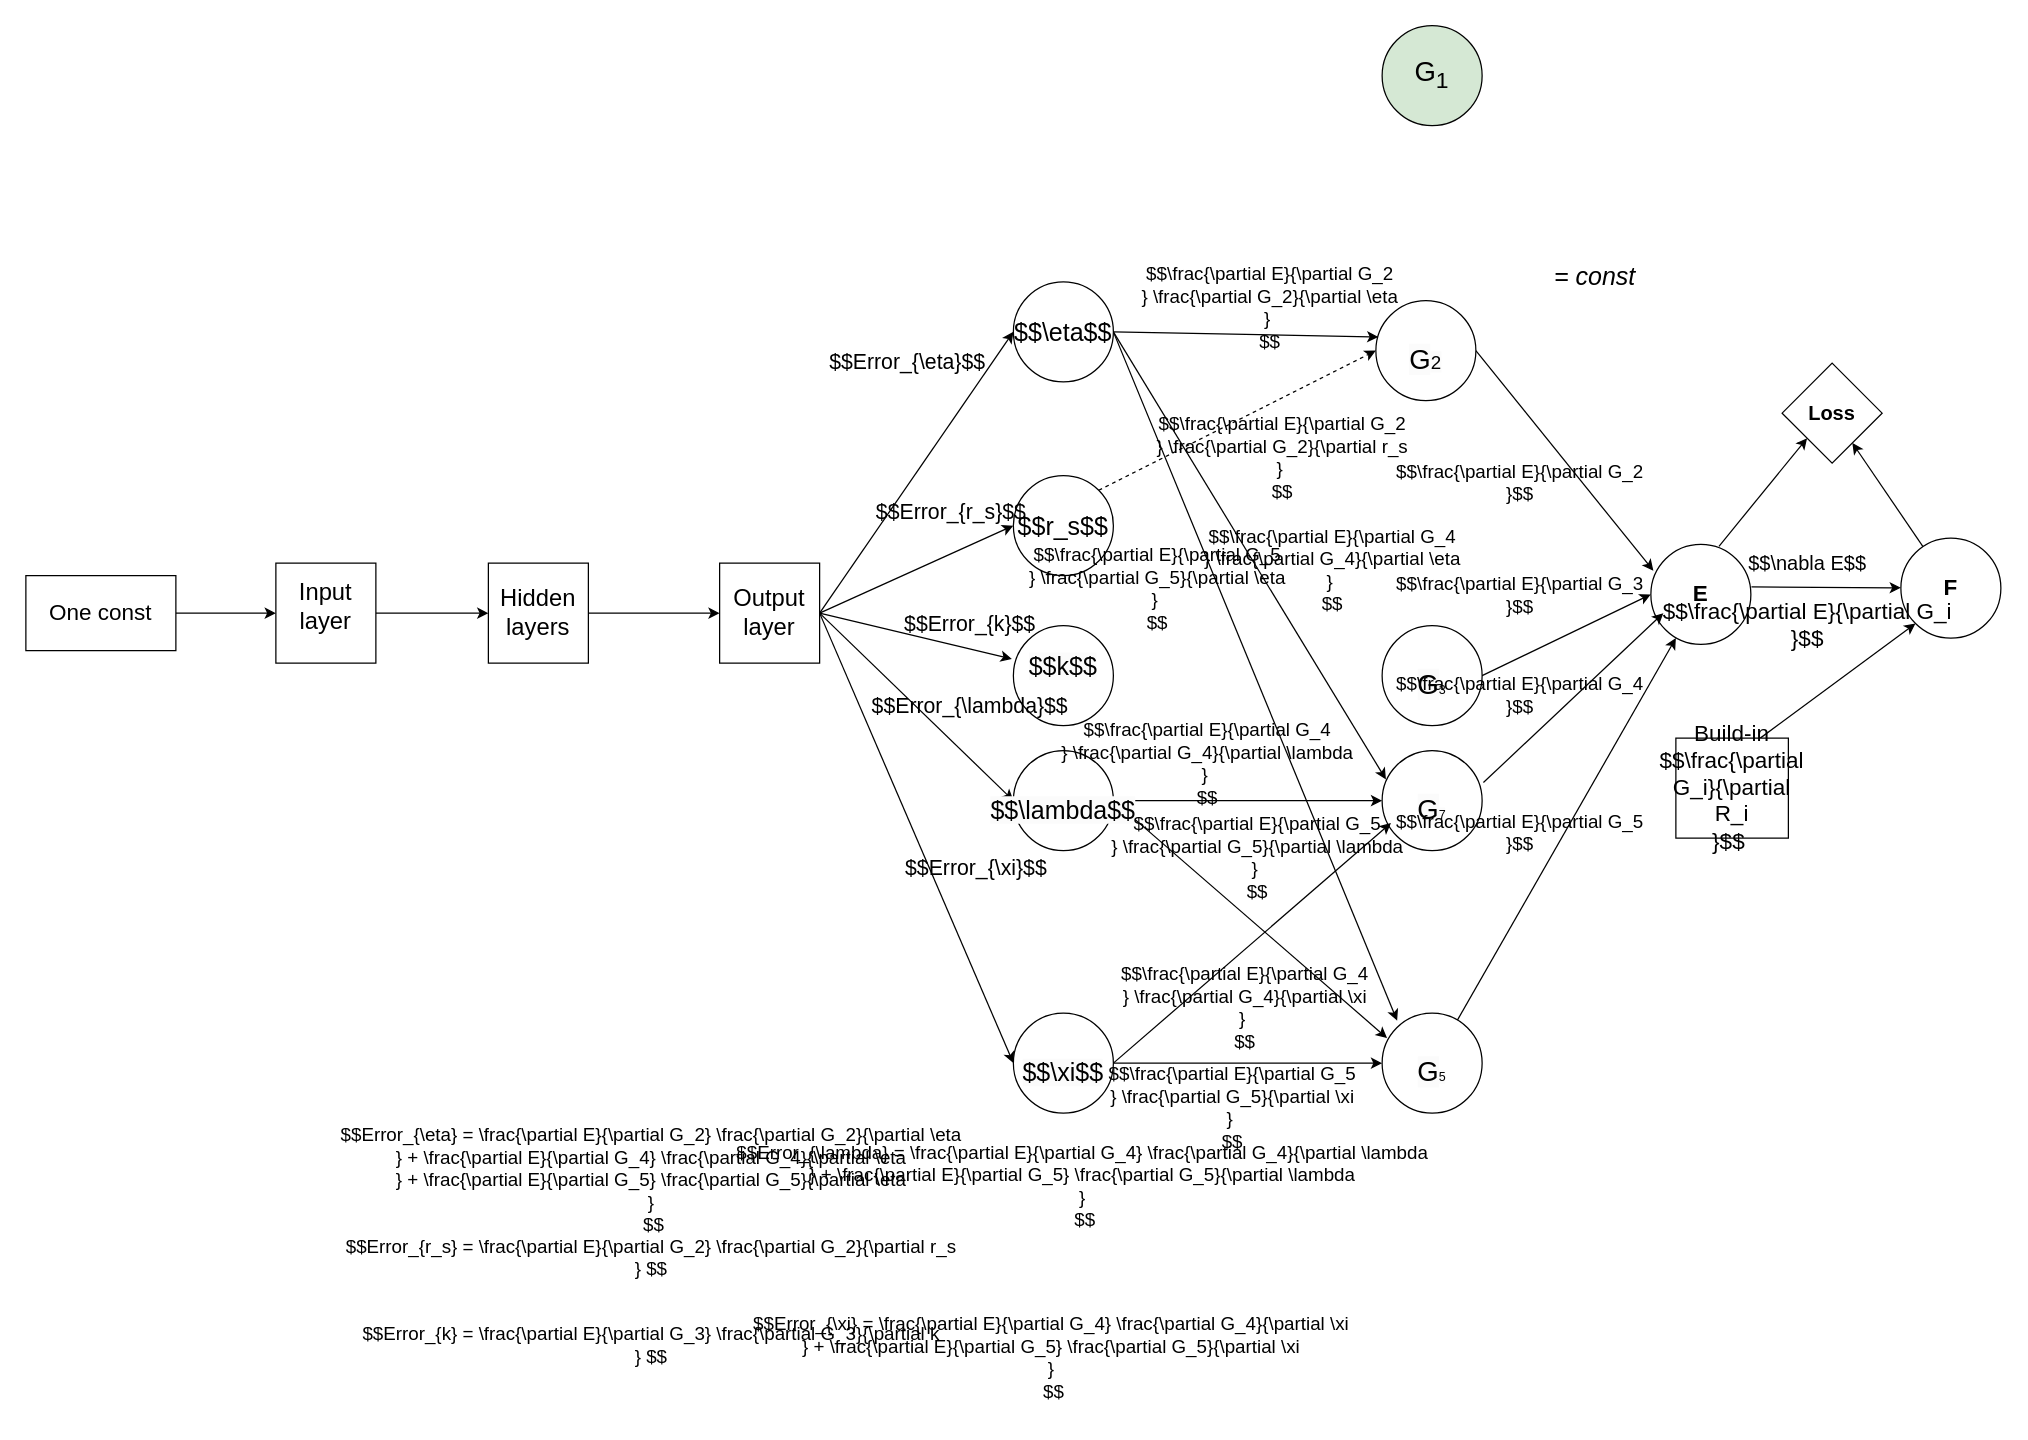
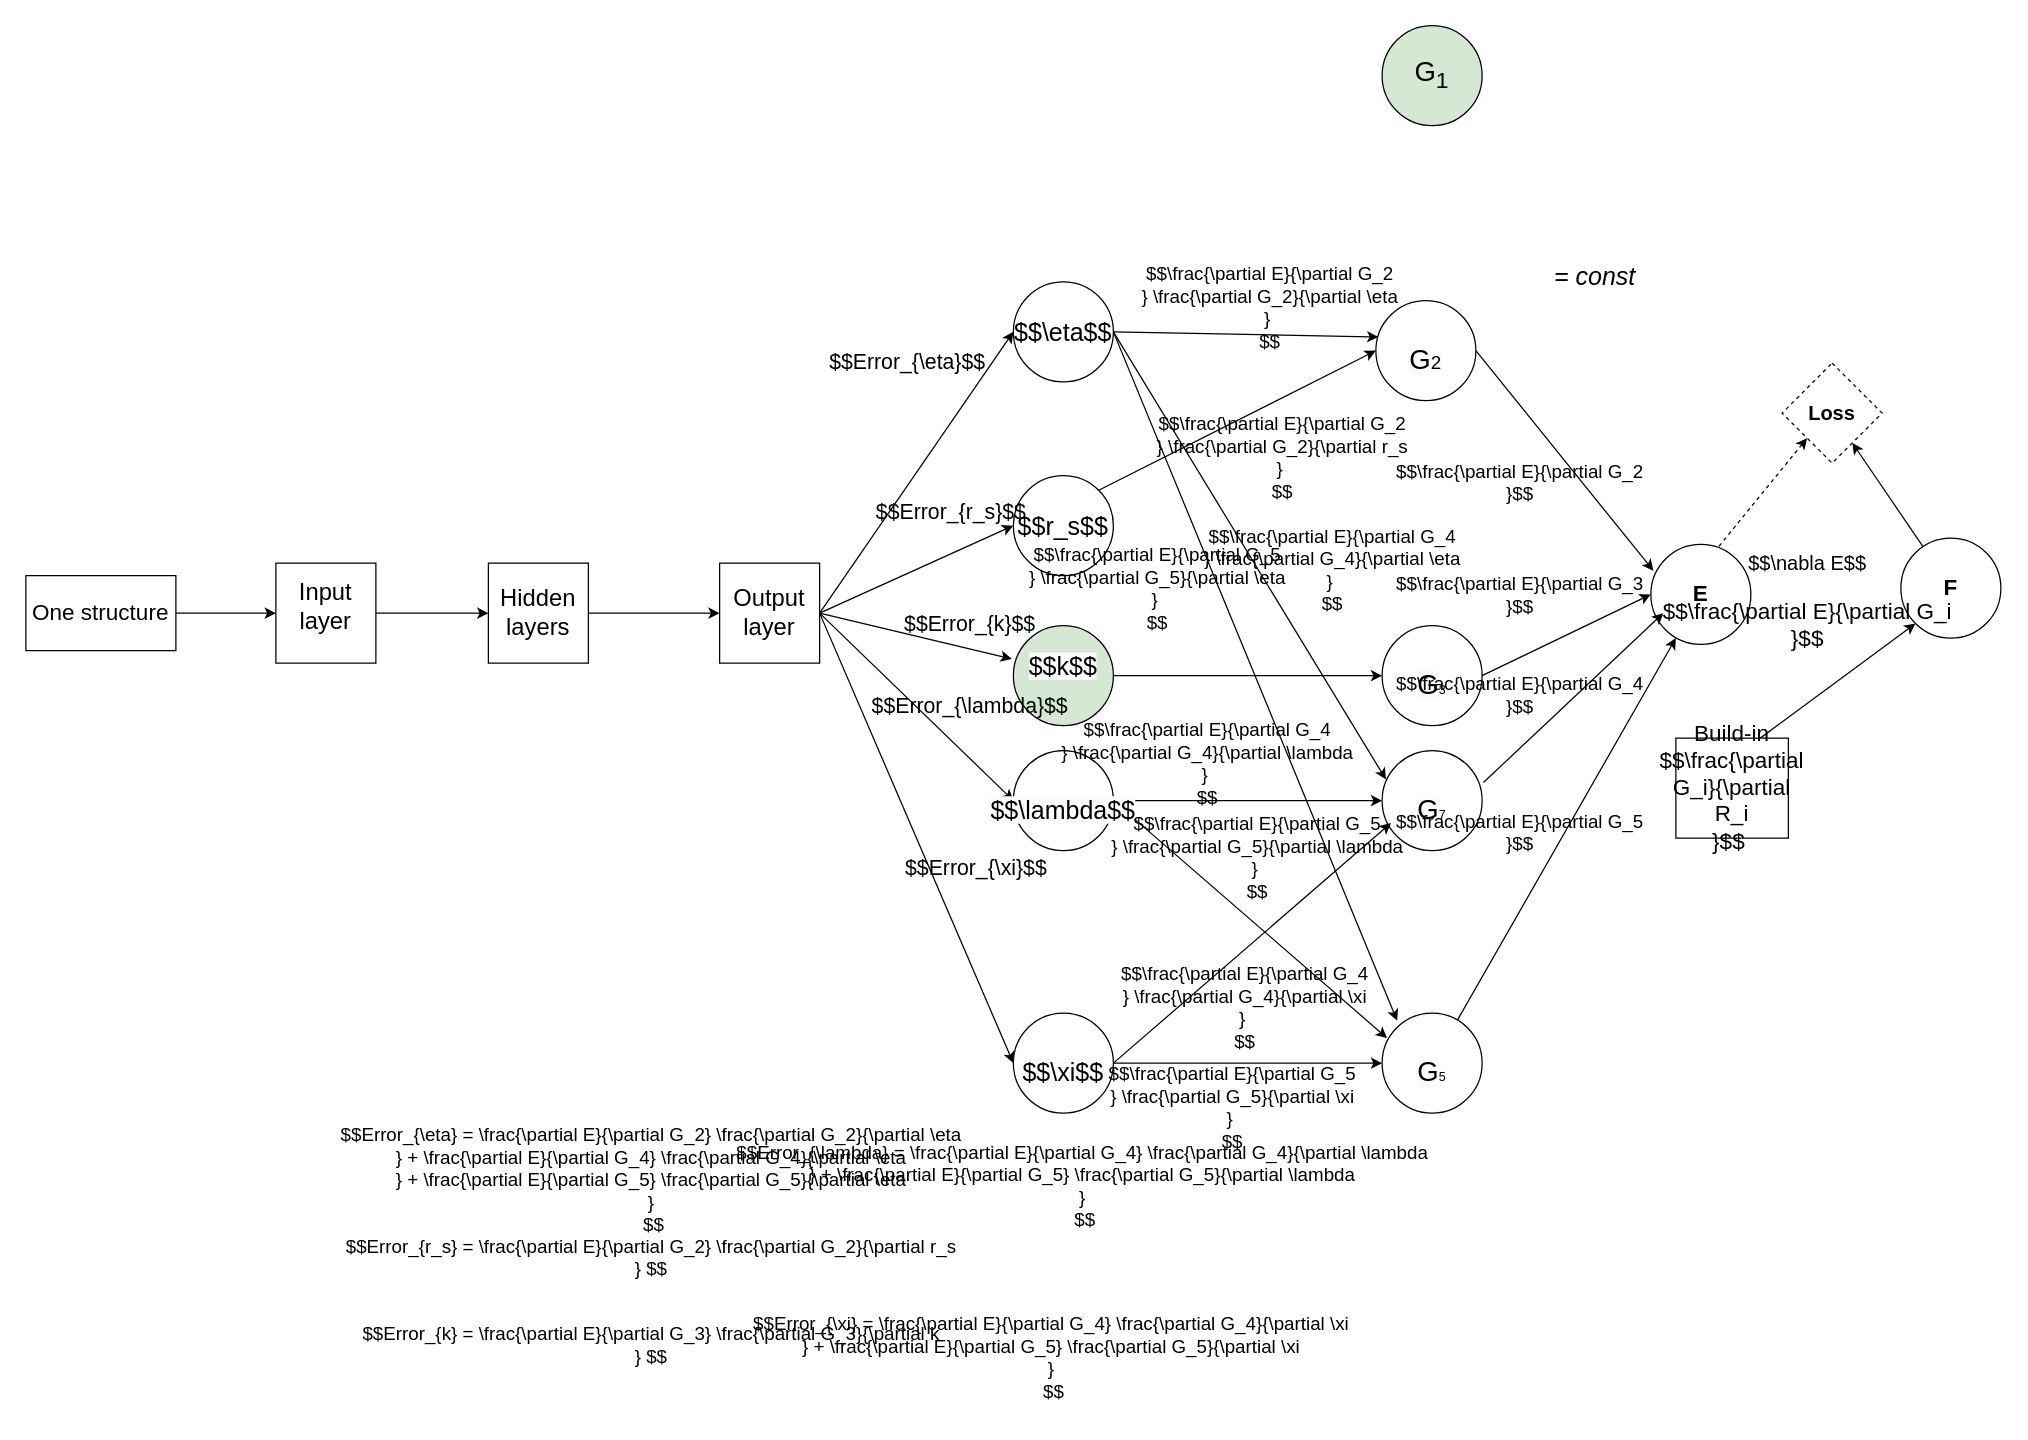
node "Loss": style solid -> dashed
edge "$$r_s$$" -> "G2": style dashed -> solid
edge "E" -> "Loss": style solid -> dashed
edge "E" -> "F": removed
node "One const": label "One const" -> "One structure"
node "$$k$$": fillcolor #ffffff -> #d5e8d4
edge "$$k$$" -> "G3": added
